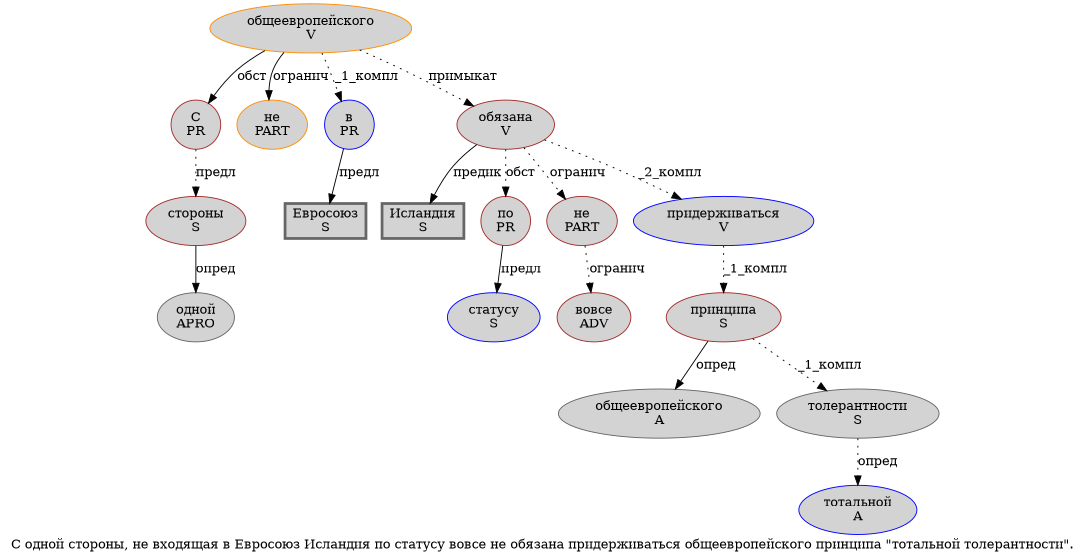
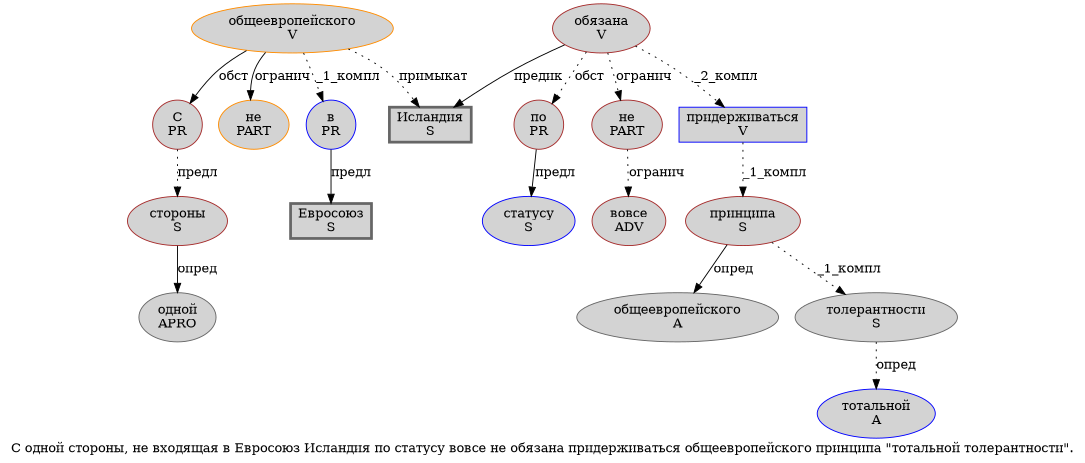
edge "общеевропейского V" -> "обязана V": now "общеевропейского V" -> "Исландия S"
node "придерживаться V": shape ellipse -> box
